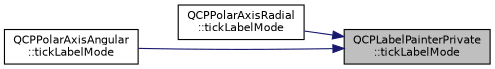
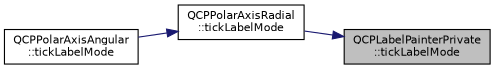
edge "QCPPolarAxisAngular ::tickLabelMode" -> "QCPLabelPainterPrivate ::tickLabelMode": now "QCPPolarAxisAngular ::tickLabelMode" -> "QCPPolarAxisRadial ::tickLabelMode"
